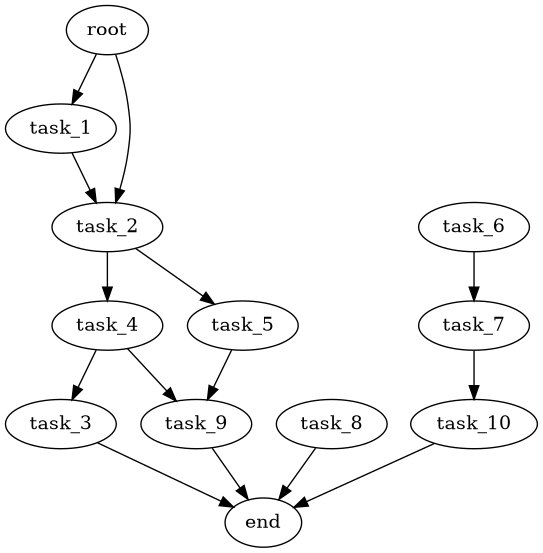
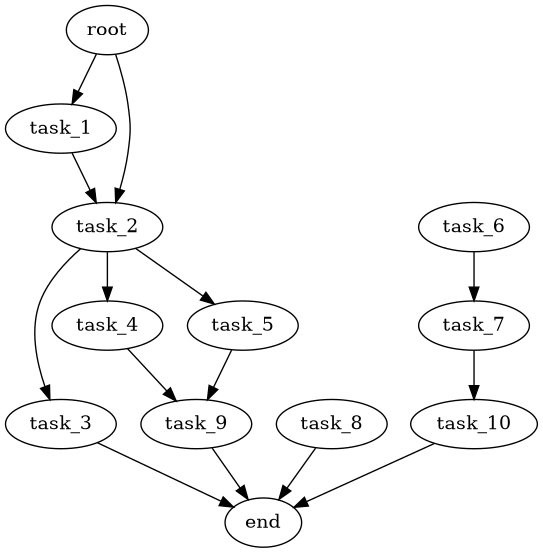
edge "task_4" -> "task_3": now "task_2" -> "task_3"
